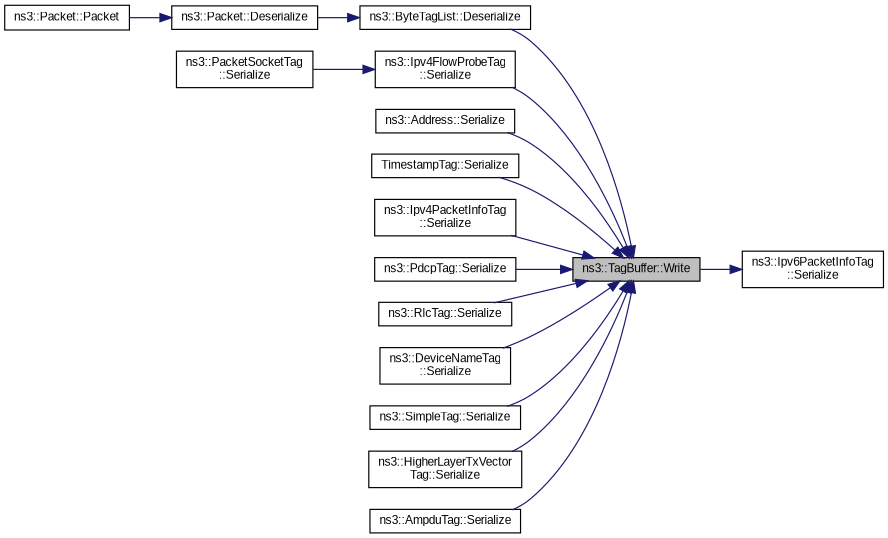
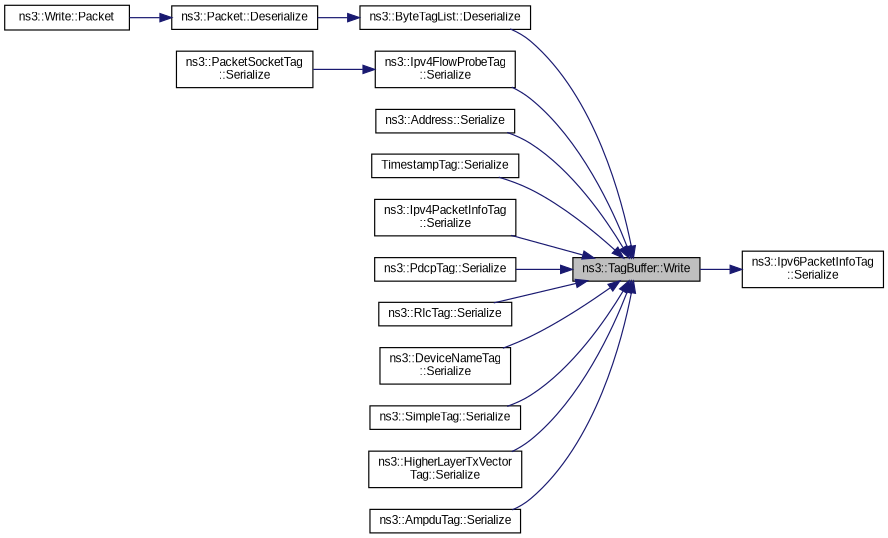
node "ns3::Packet::Packet": label "ns3::Packet::Packet" -> "ns3::Write::Packet"
